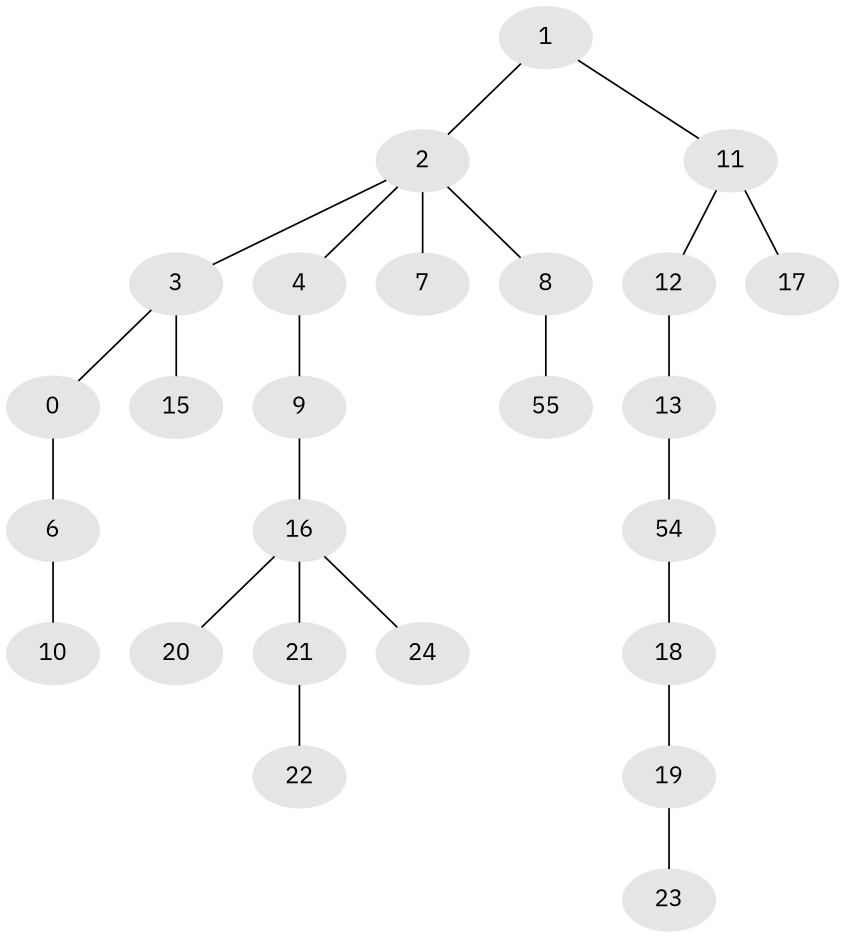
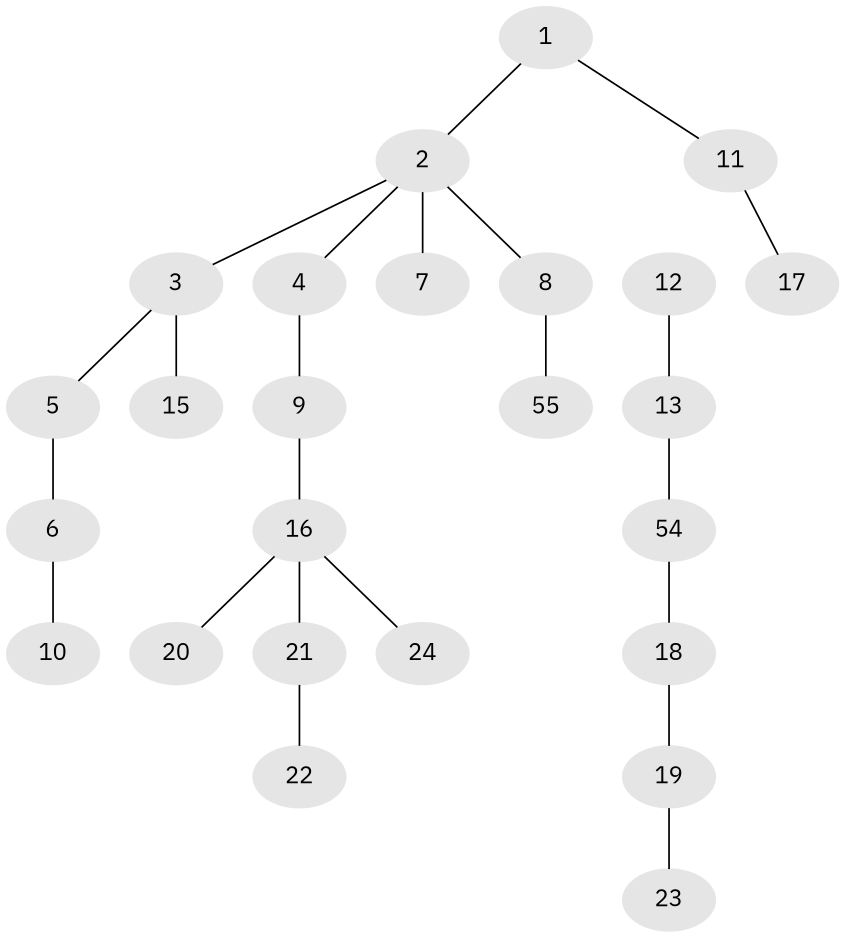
edge "11" -- "12": removed
node "0": label "0" -> "5"
